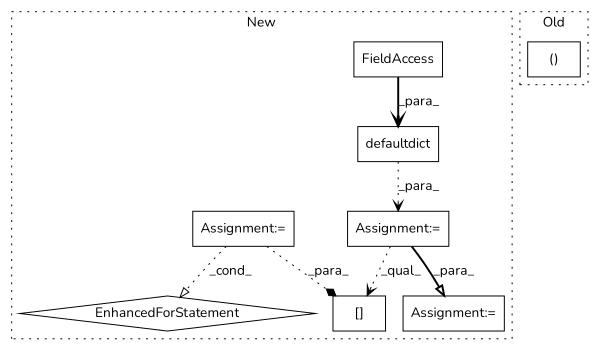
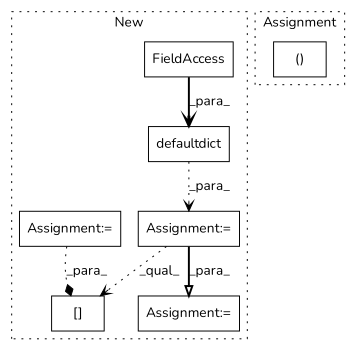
cluster "Old": label "Old" -> "Assignment"
node "EnhancedForStatement": removed
